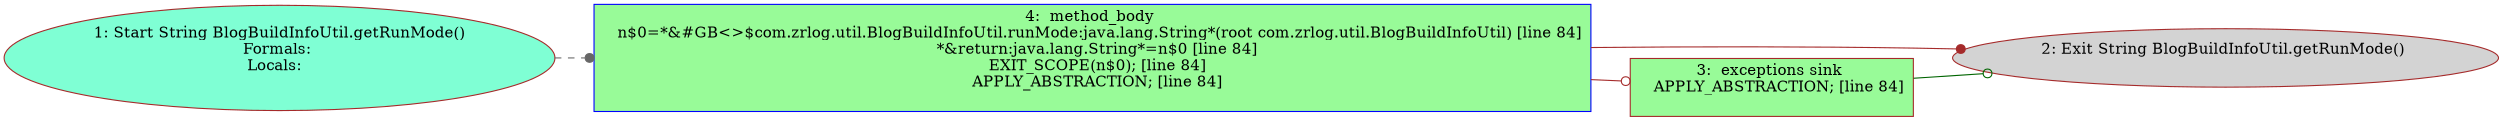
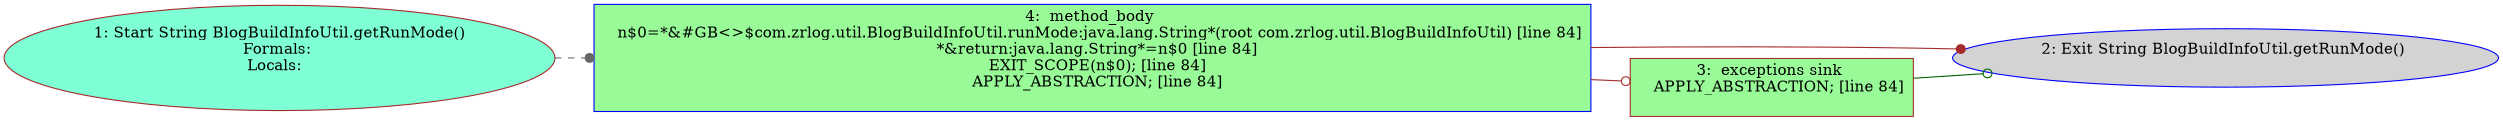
node "2: Exit String BlogBuildInfoUtil.getRunMode()": color brown -> blue
